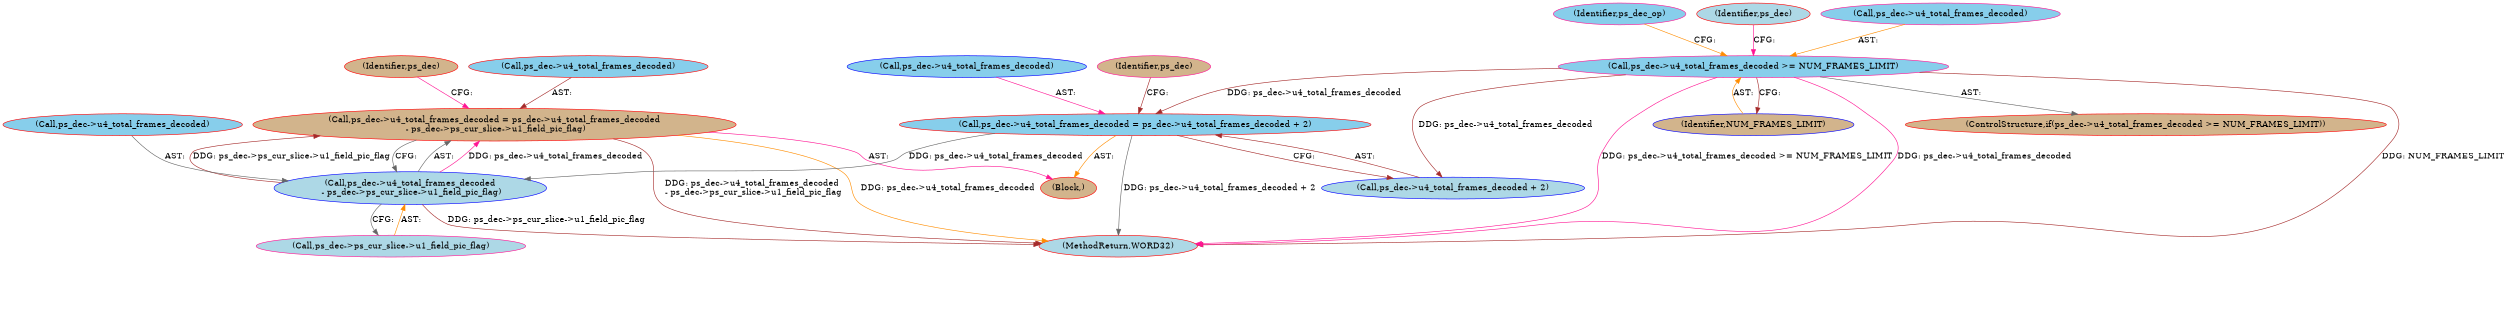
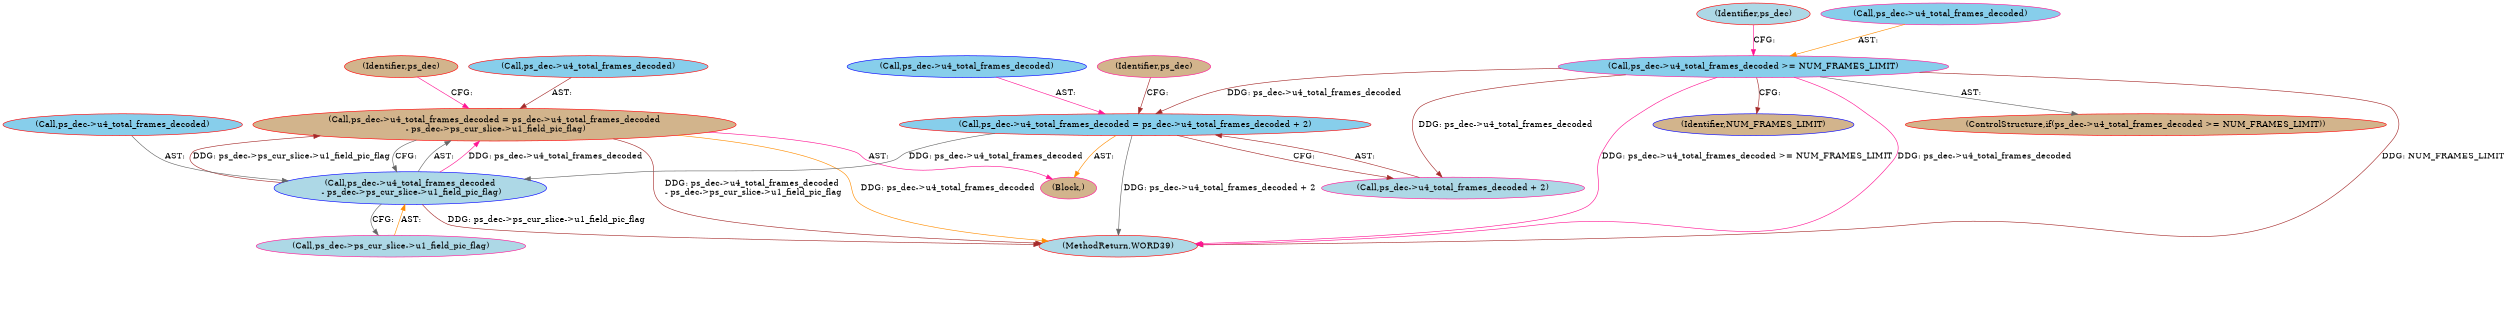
node "(Identifier,ps_dec_op)": removed
edge "(Identifier,NUM_FRAMES_LIMIT)" -> "(Call,ps_dec->u4_total_frames_decoded >= NUM_FRAMES_LIMIT)": removed, label "AST:"
node "(Block,)": color red -> deeppink
node "(Call,ps_dec->u4_total_frames_decoded + 2)": color blue -> deeppink
node "(MethodReturn,WORD32)": label "(MethodReturn,WORD32)" -> "(MethodReturn,WORD39)"
